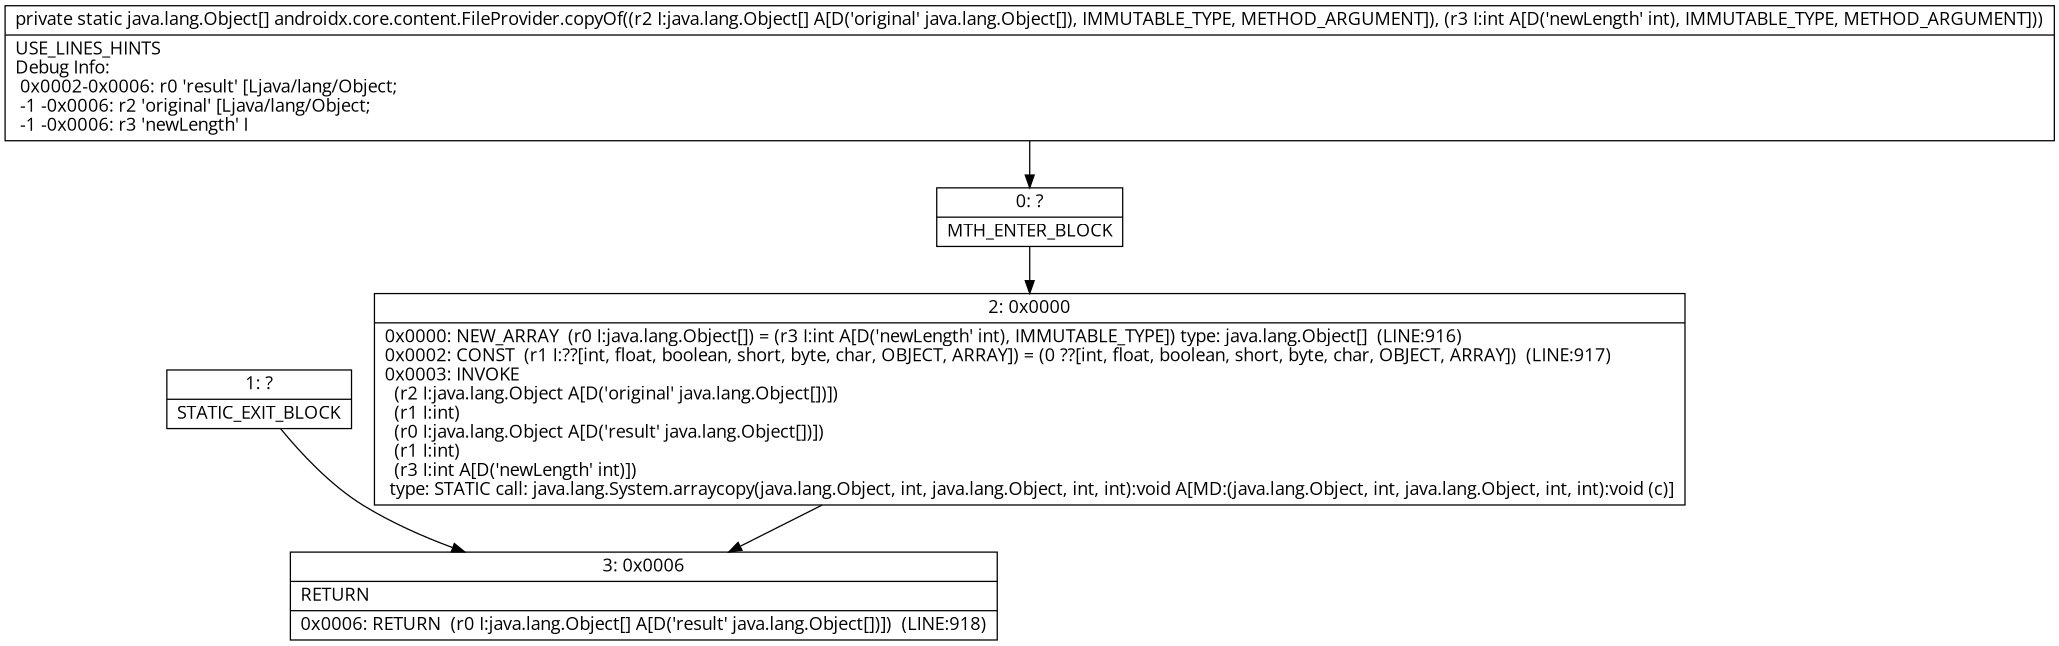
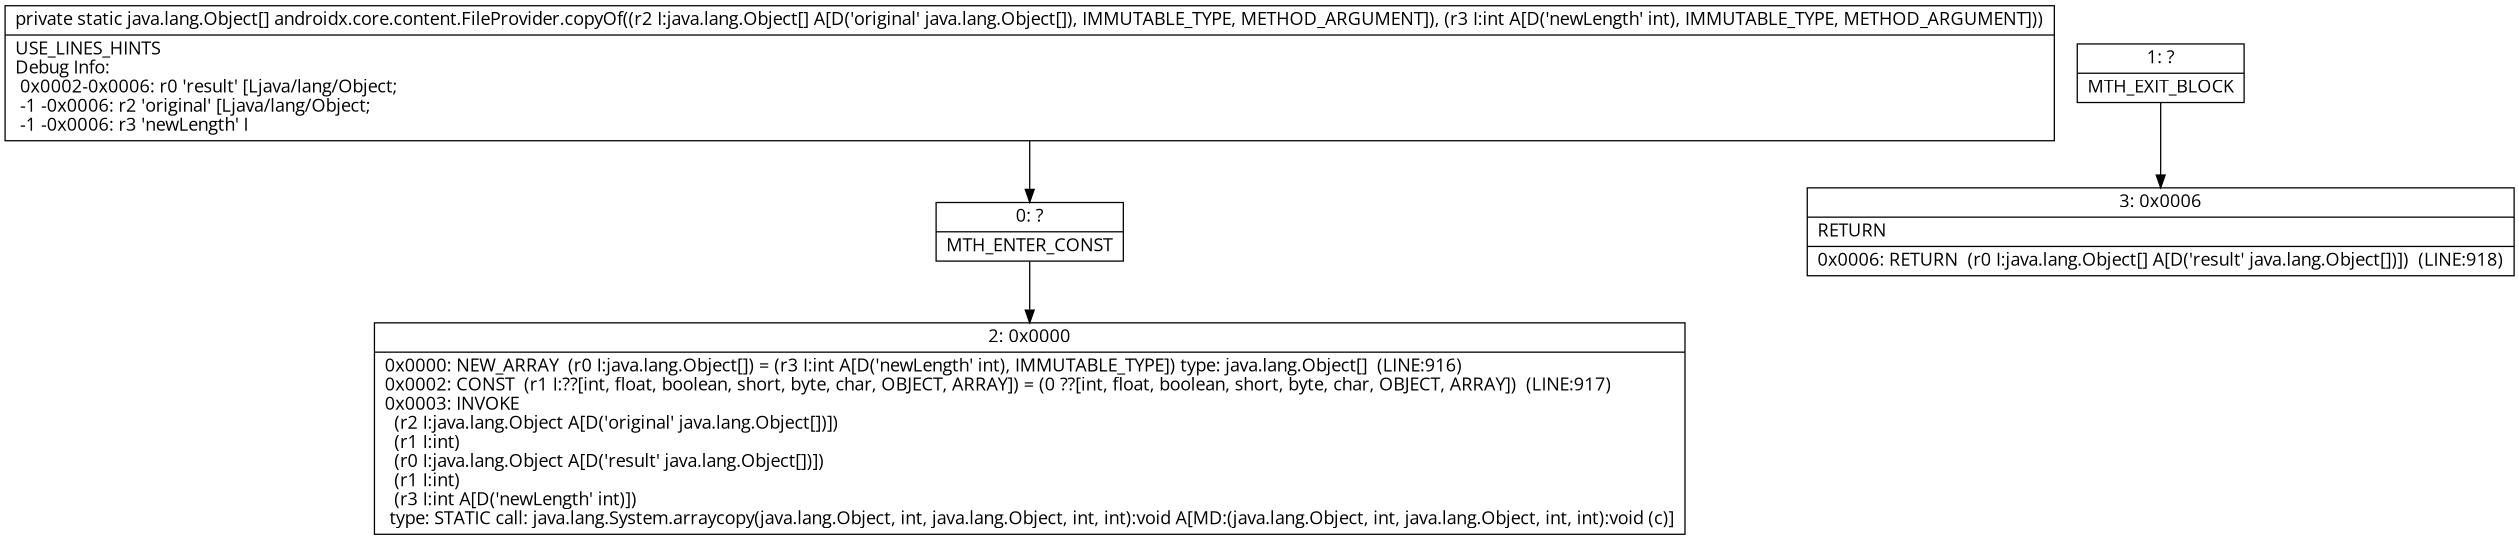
node "0: ?": text "MTH_ENTER_BLOCK" -> "MTH_ENTER_CONST"
node "1: ?": text "STATIC_EXIT_BLOCK" -> "MTH_EXIT_BLOCK"
edge "2: 0x0000" -> "3: 0x0006": removed
